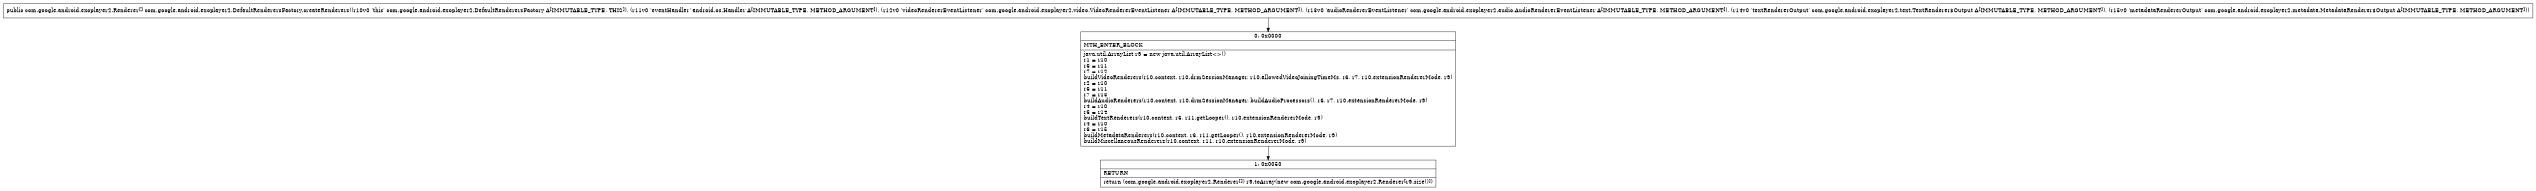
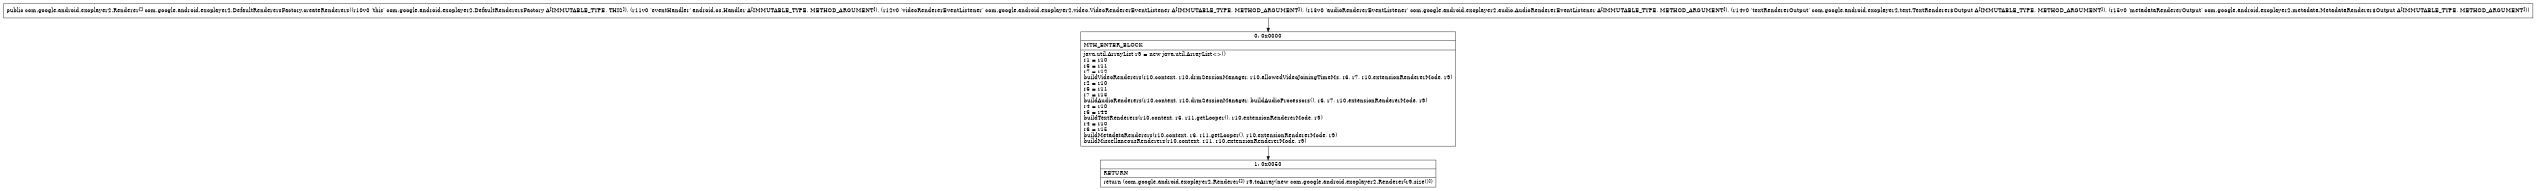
node "0: 0x0000": text "r6 = r14" -> "r6 = r44"
